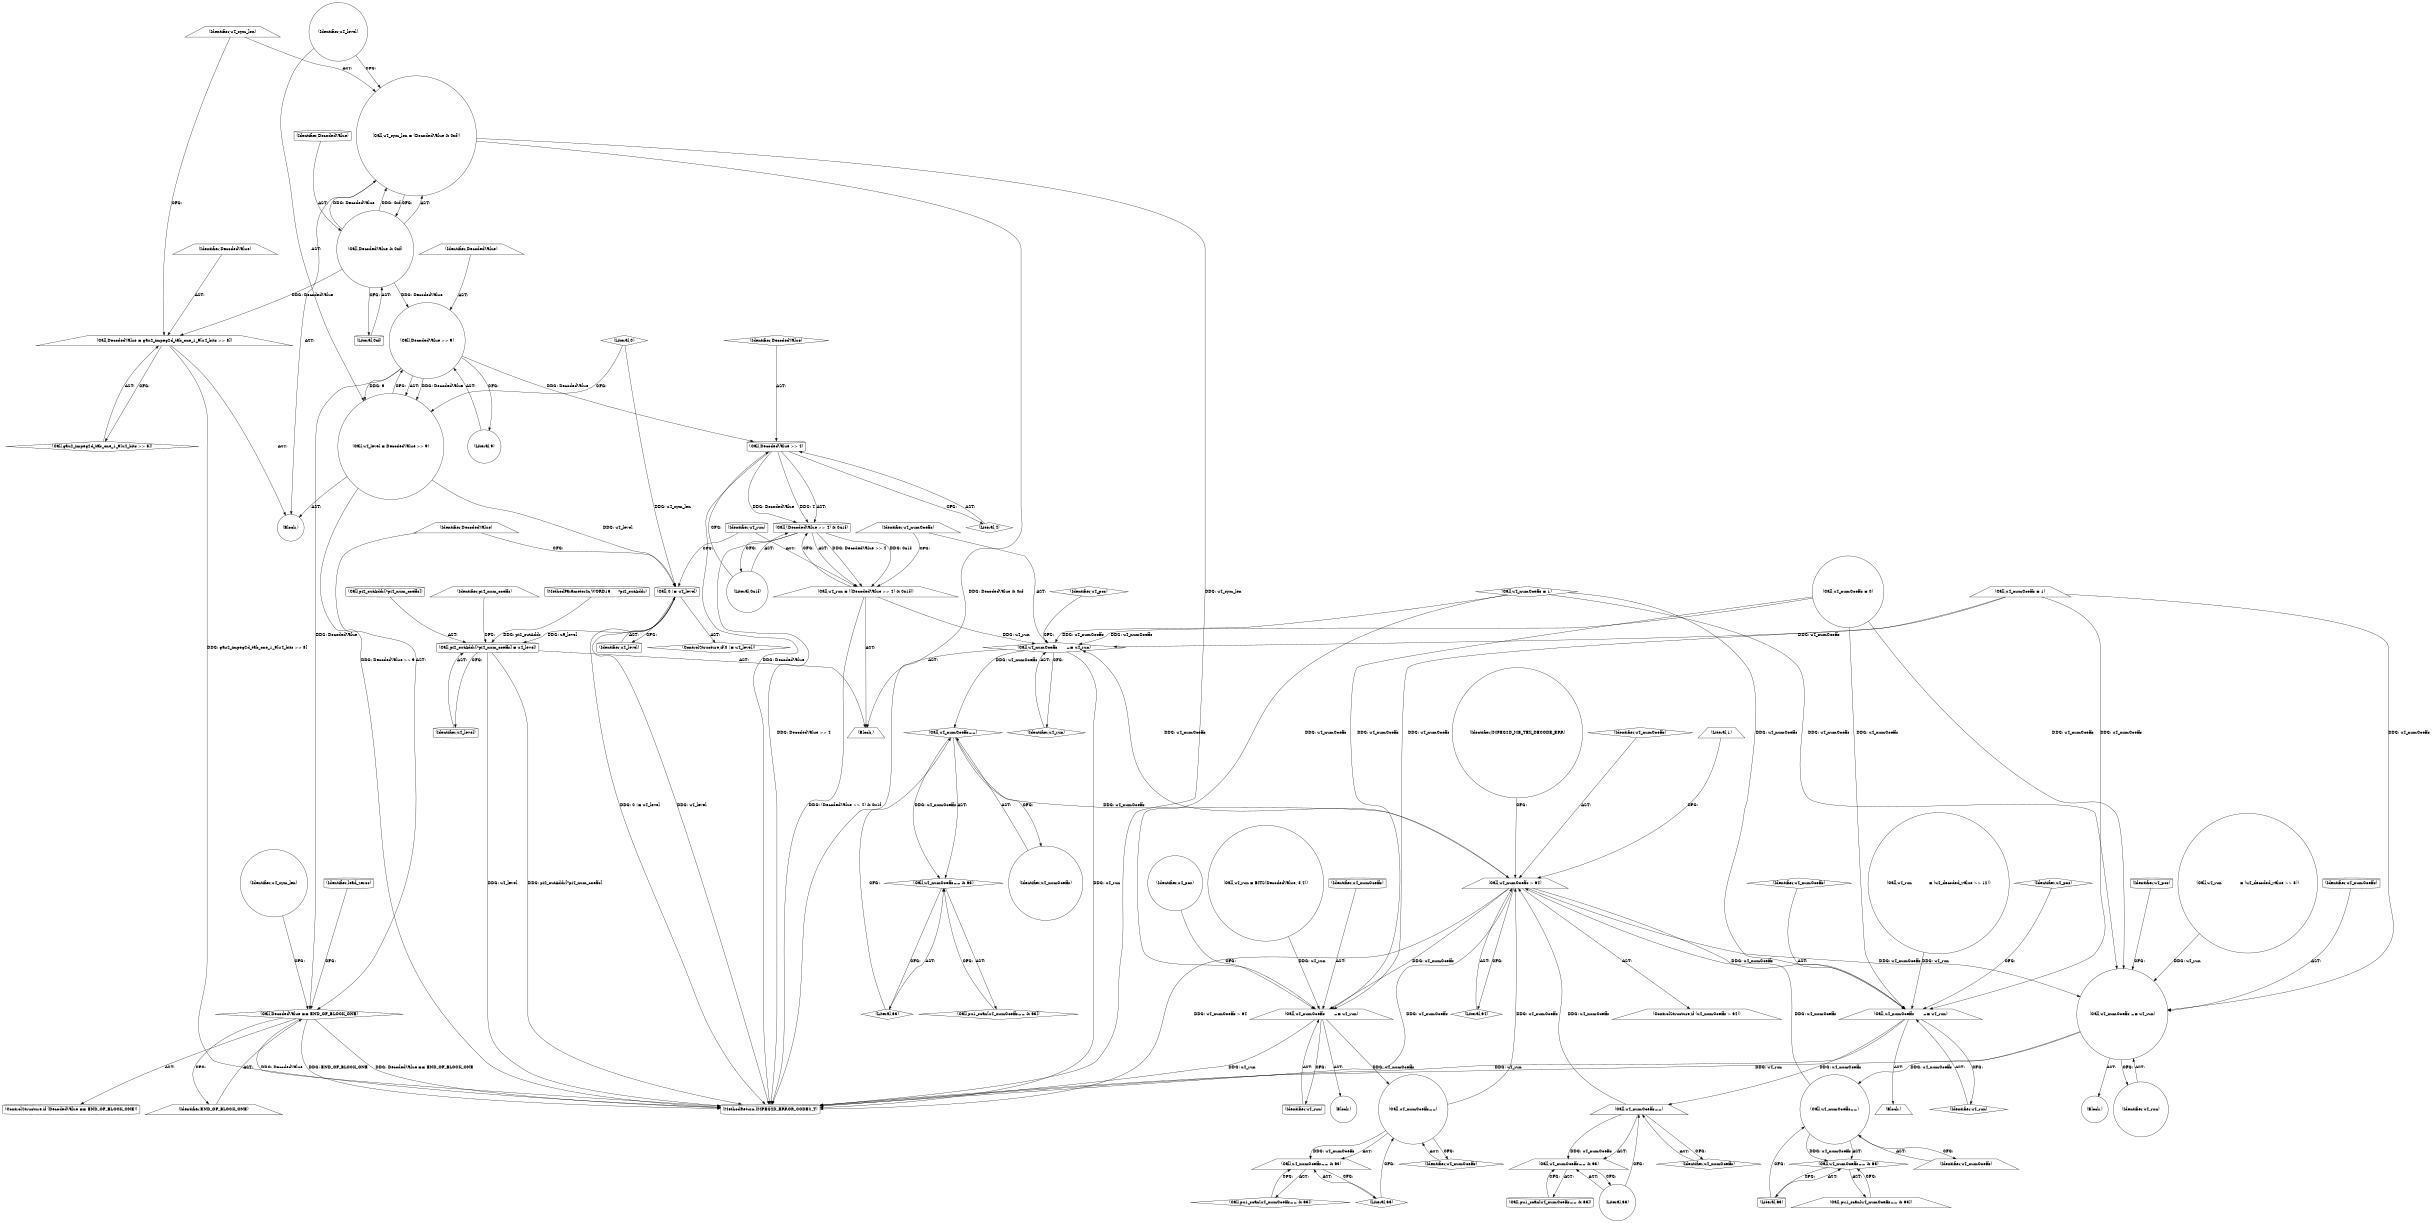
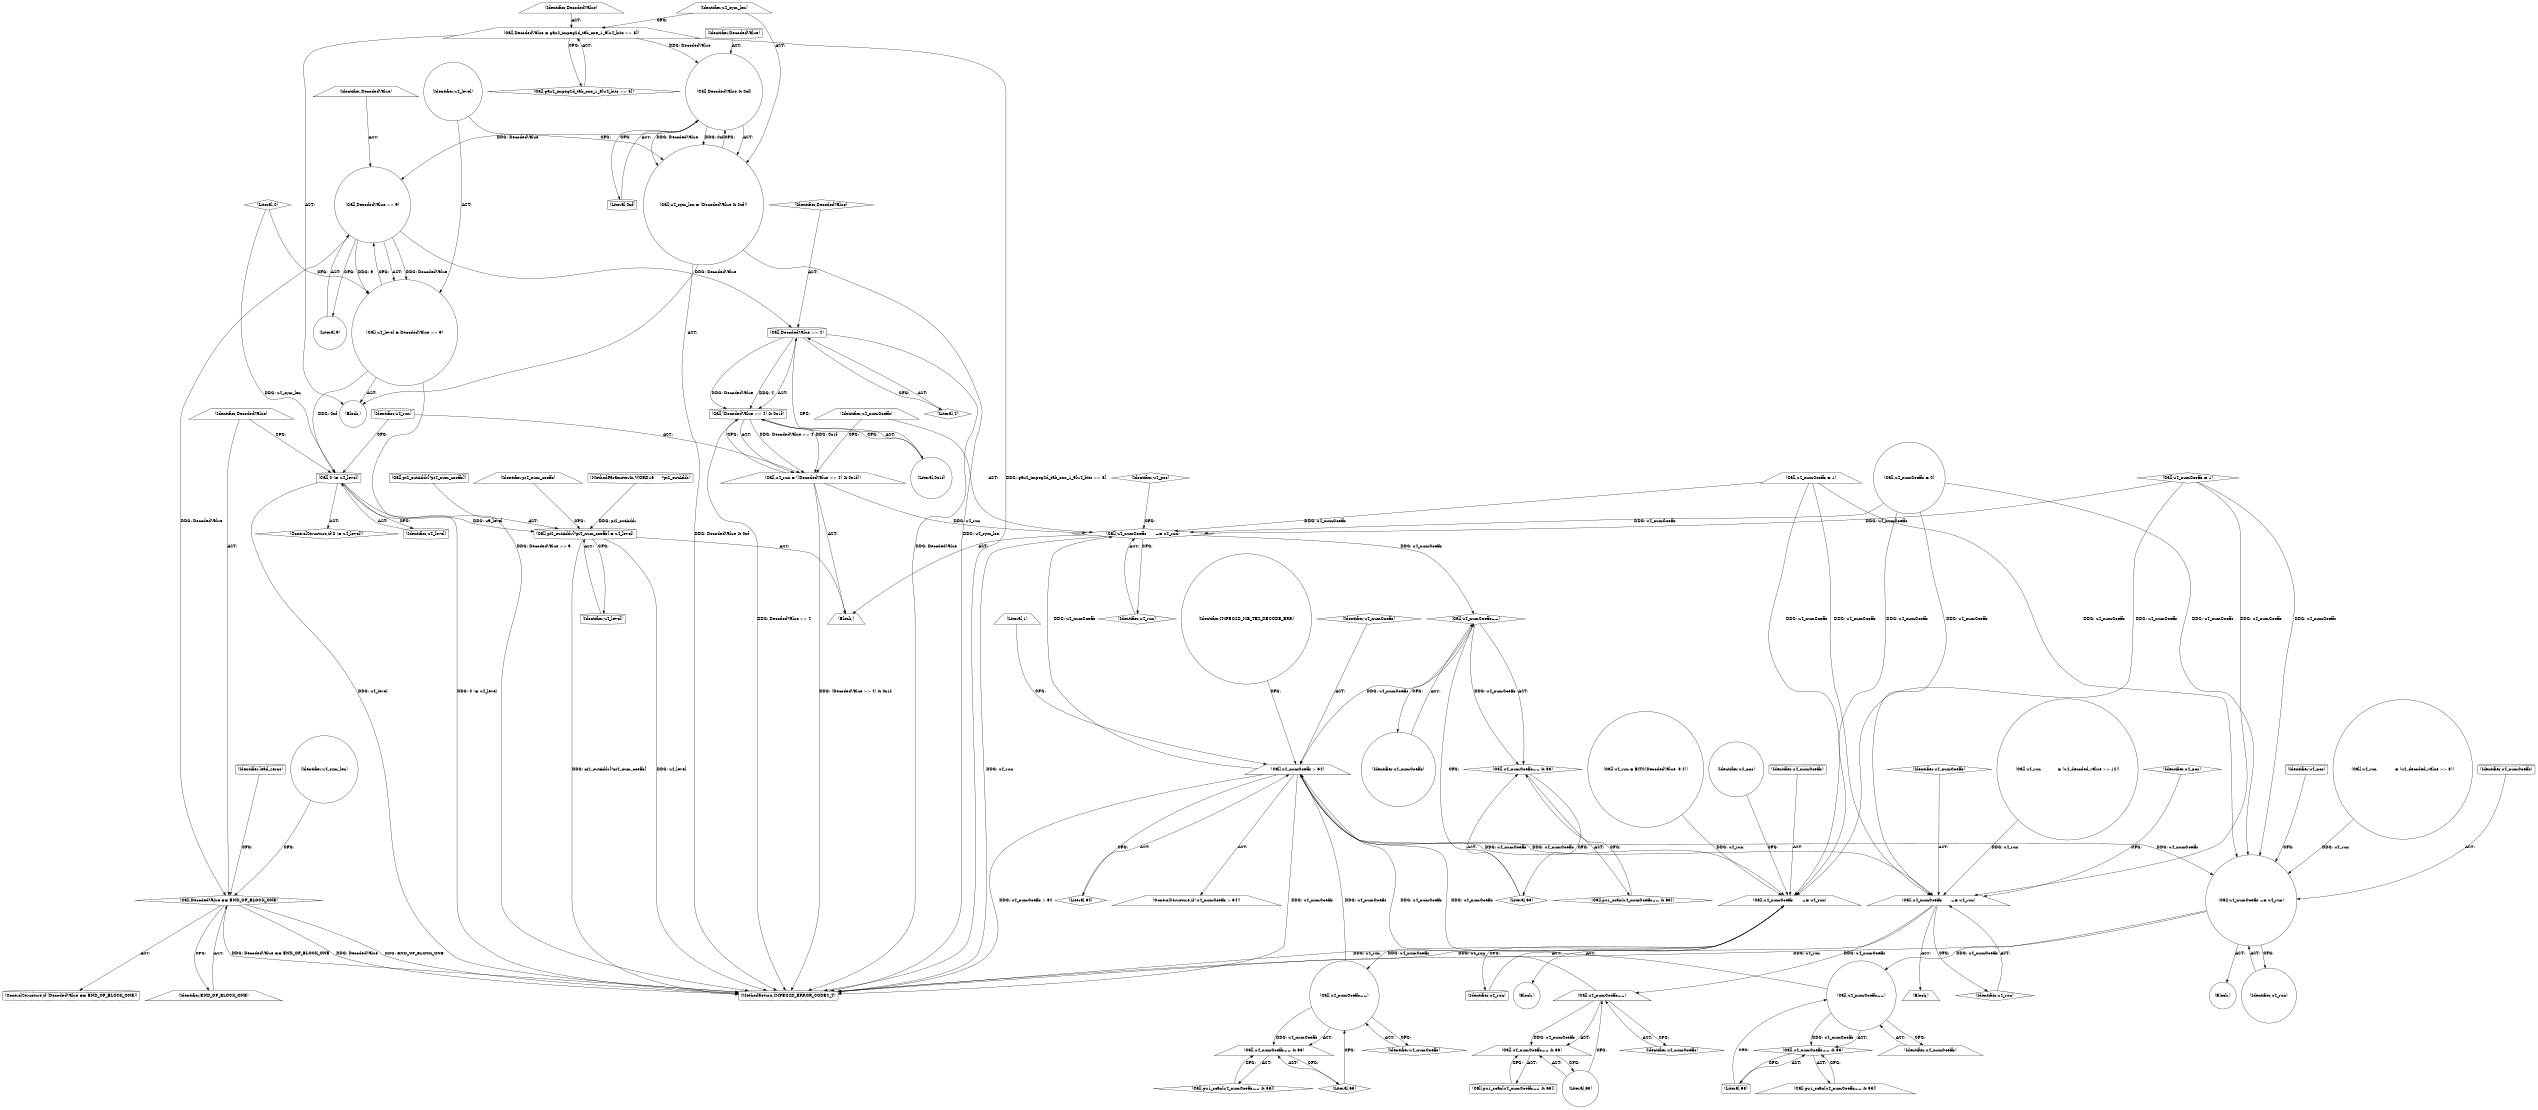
edge "(Call,DecodedValue & 0xf)" -> "(Call,DecodedValue = gau2_impeg2d_tab_one_1_9[u4_bits >> 8])": reversed
edge "(Call,u4_level = DecodedValue >> 9)" -> "(Call,0 != u4_level)": label "DDG: u4_level" -> "DDG: 0xf"
